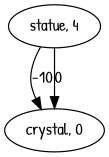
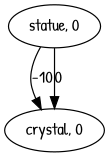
node "statue, 4": label "statue, 4" -> "statue, 0"
